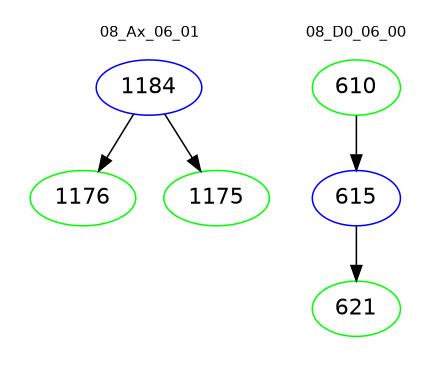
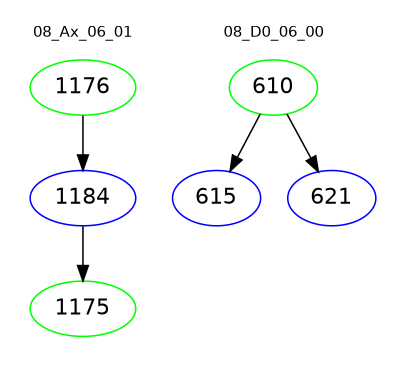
edge "1184" -> "1176": reversed
edge "615" -> "621": now "610" -> "621"
node "621": color green -> blue
